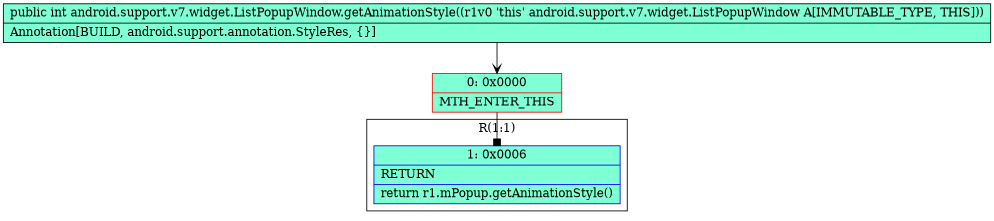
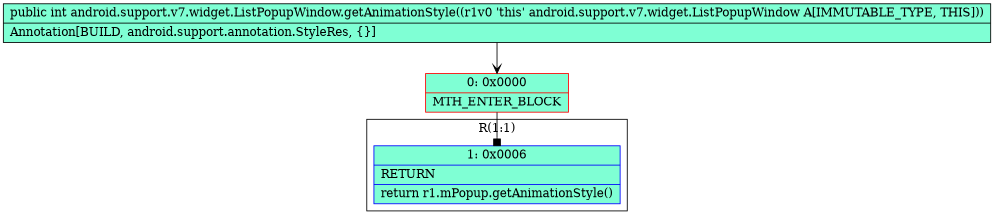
node "0: 0x0000": text "MTH_ENTER_THIS" -> "MTH_ENTER_BLOCK"
